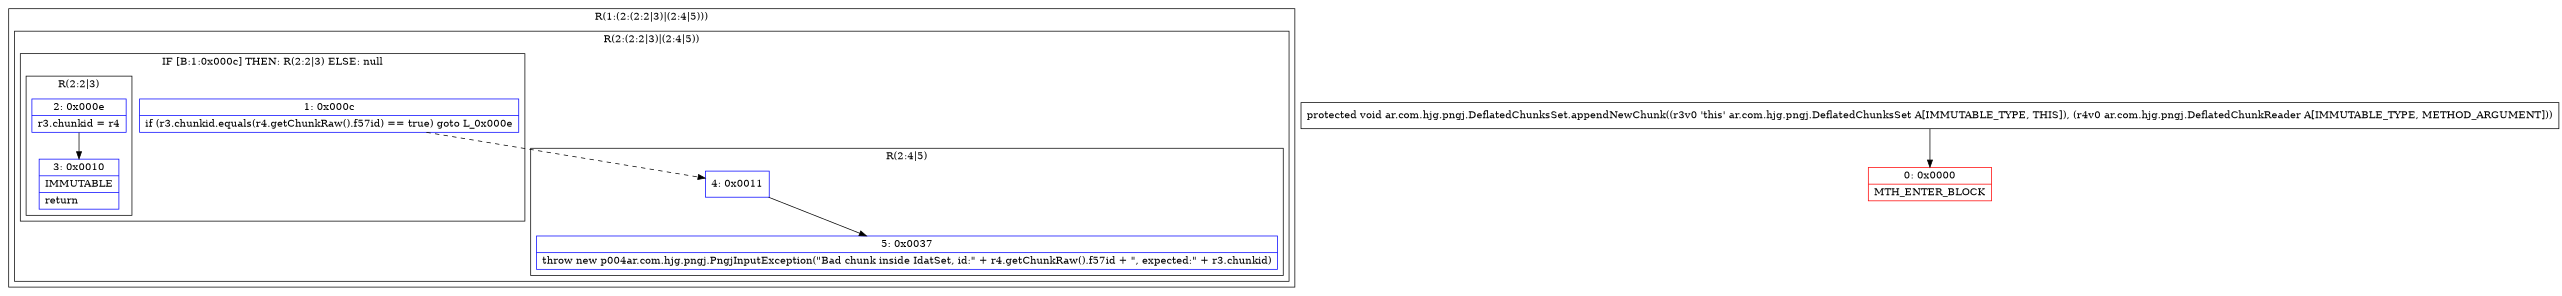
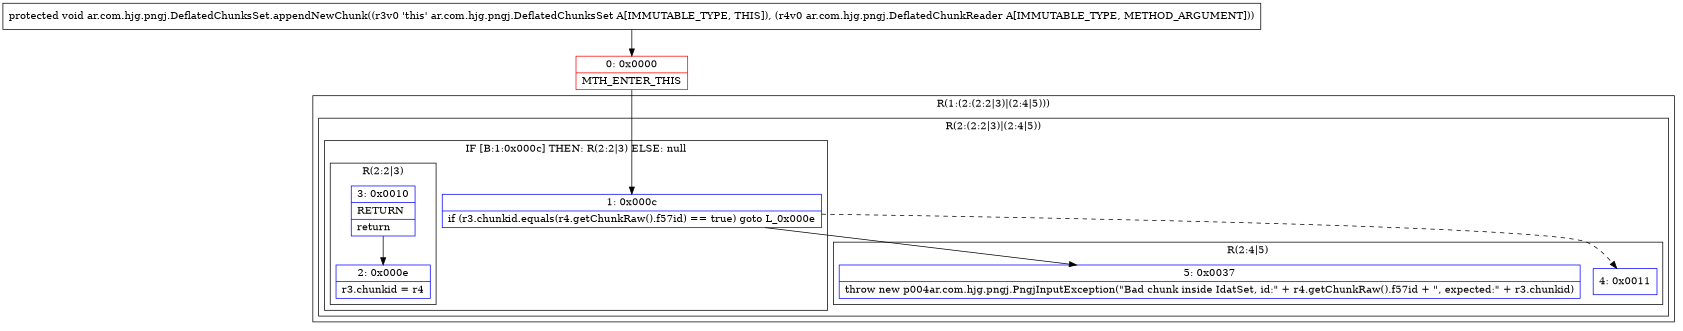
edge "0: 0x0000" -> "1: 0x000c": added
edge "2: 0x000e" -> "3: 0x0010": reversed
node "3: 0x0010": text "IMMUTABLE" -> "RETURN"
node "0: 0x0000": text "MTH_ENTER_BLOCK" -> "MTH_ENTER_THIS"
edge "4: 0x0011" -> "5: 0x0037": now "1: 0x000c" -> "5: 0x0037"
